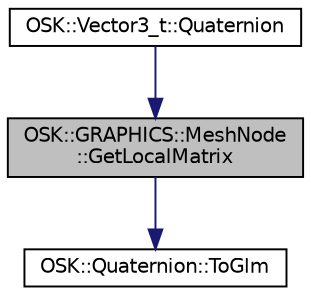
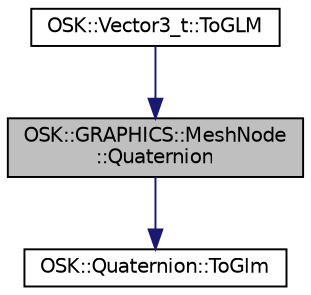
node "OSK::Vector3_t::Quaternion": label "OSK::Vector3_t::Quaternion" -> "OSK::Vector3_t::ToGLM"
node "OSK::GRAPHICS::MeshNode ::GetLocalMatrix": label "OSK::GRAPHICS::MeshNode ::GetLocalMatrix" -> "OSK::GRAPHICS::MeshNode ::Quaternion"
